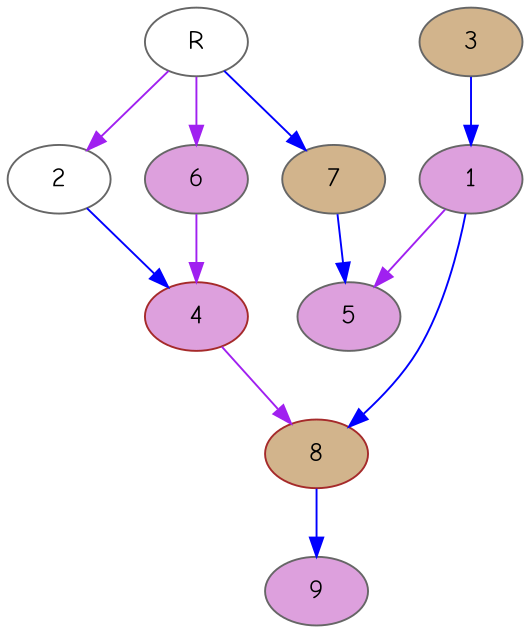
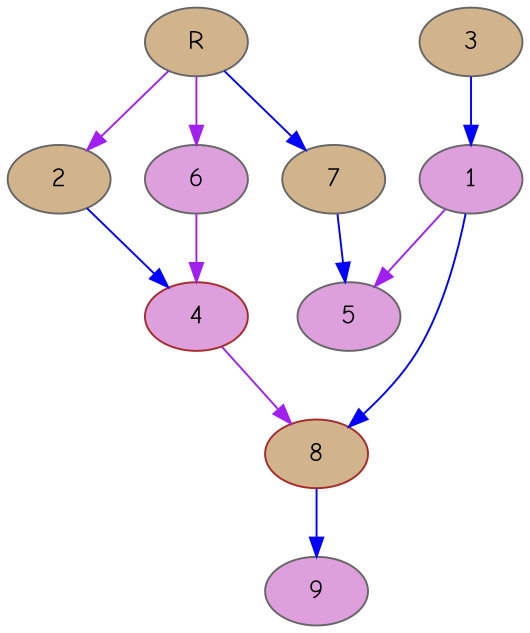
node "R": fillcolor white -> tan
node "2": fillcolor white -> tan
